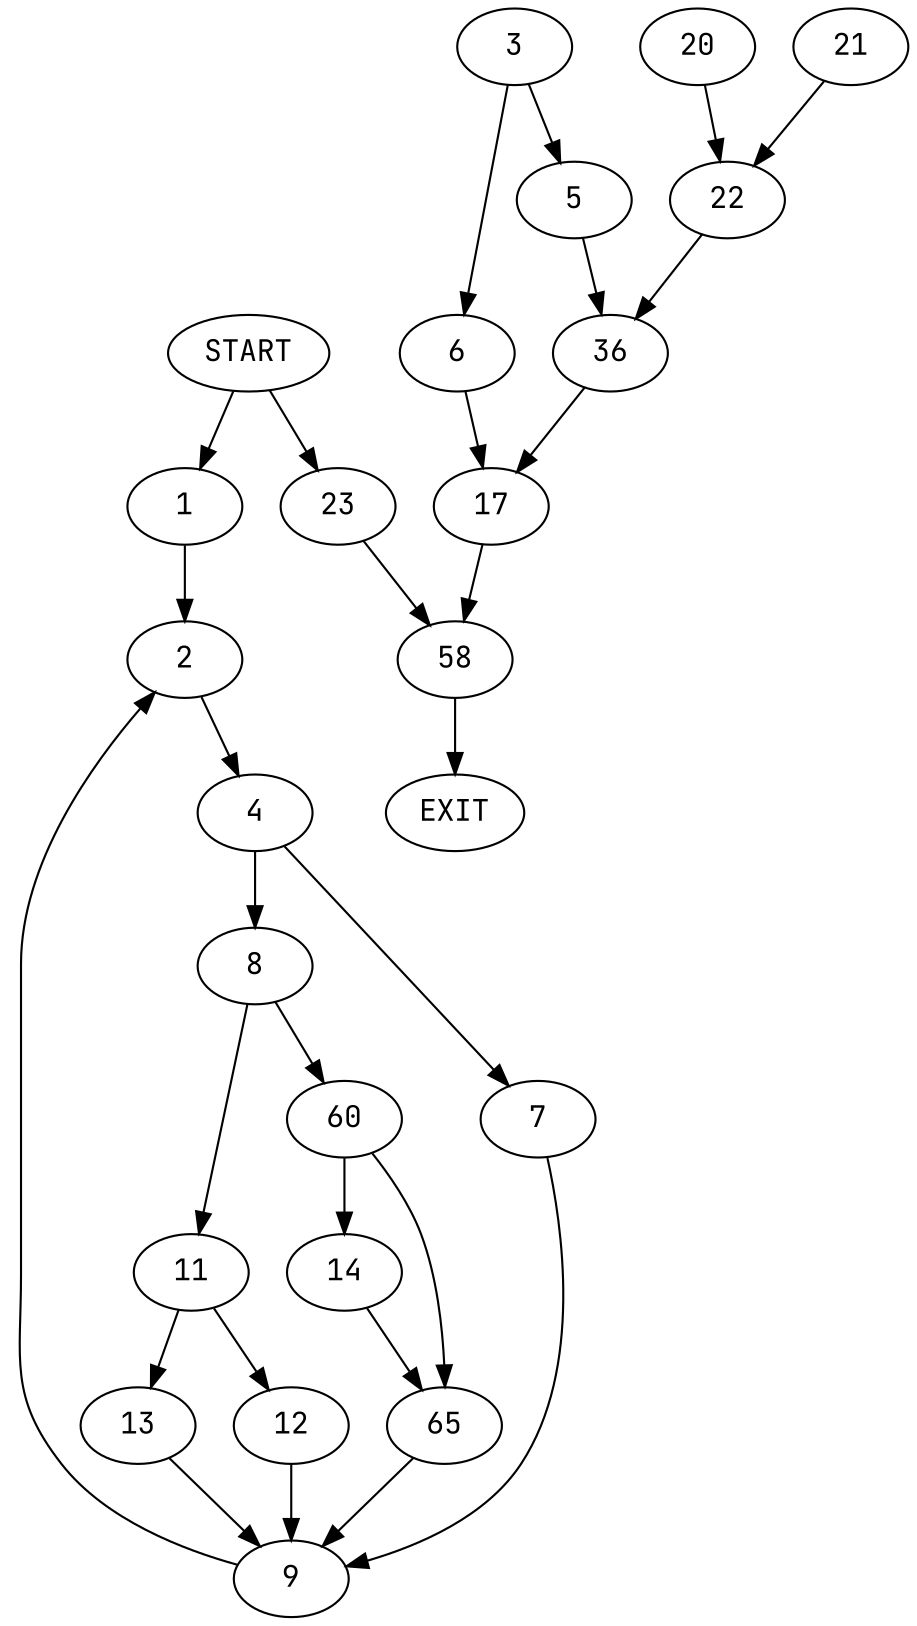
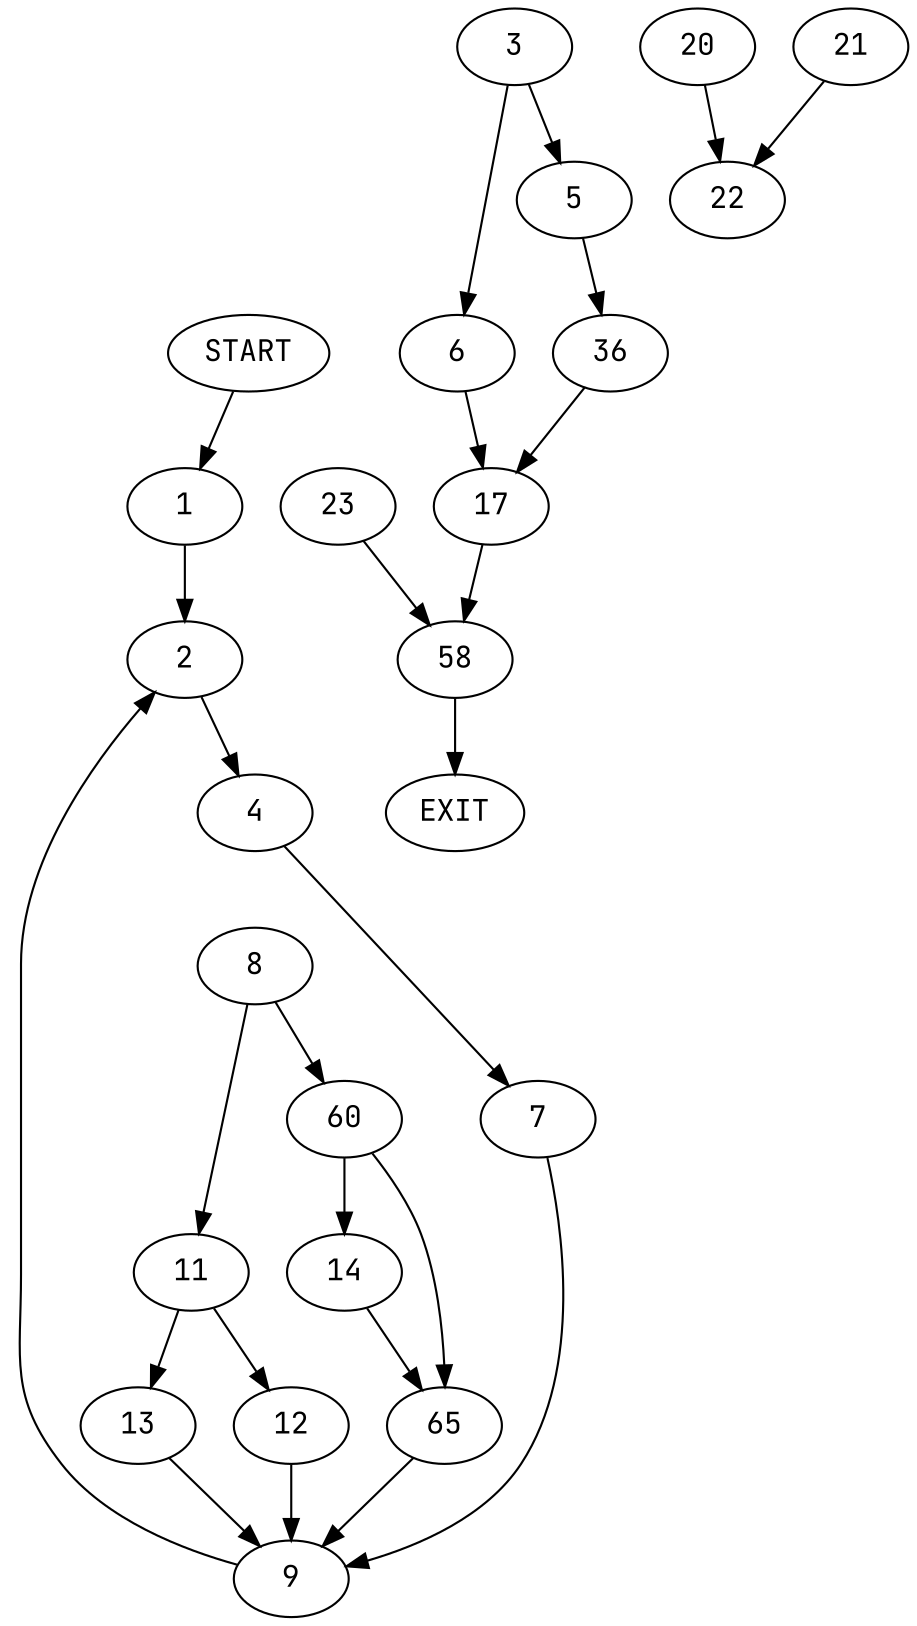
edge "22" -> "36": removed
edge "START" -> "23": removed
edge "4" -> "8": removed
